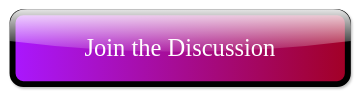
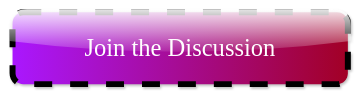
node "Join the Discussion": style solid -> dashed
